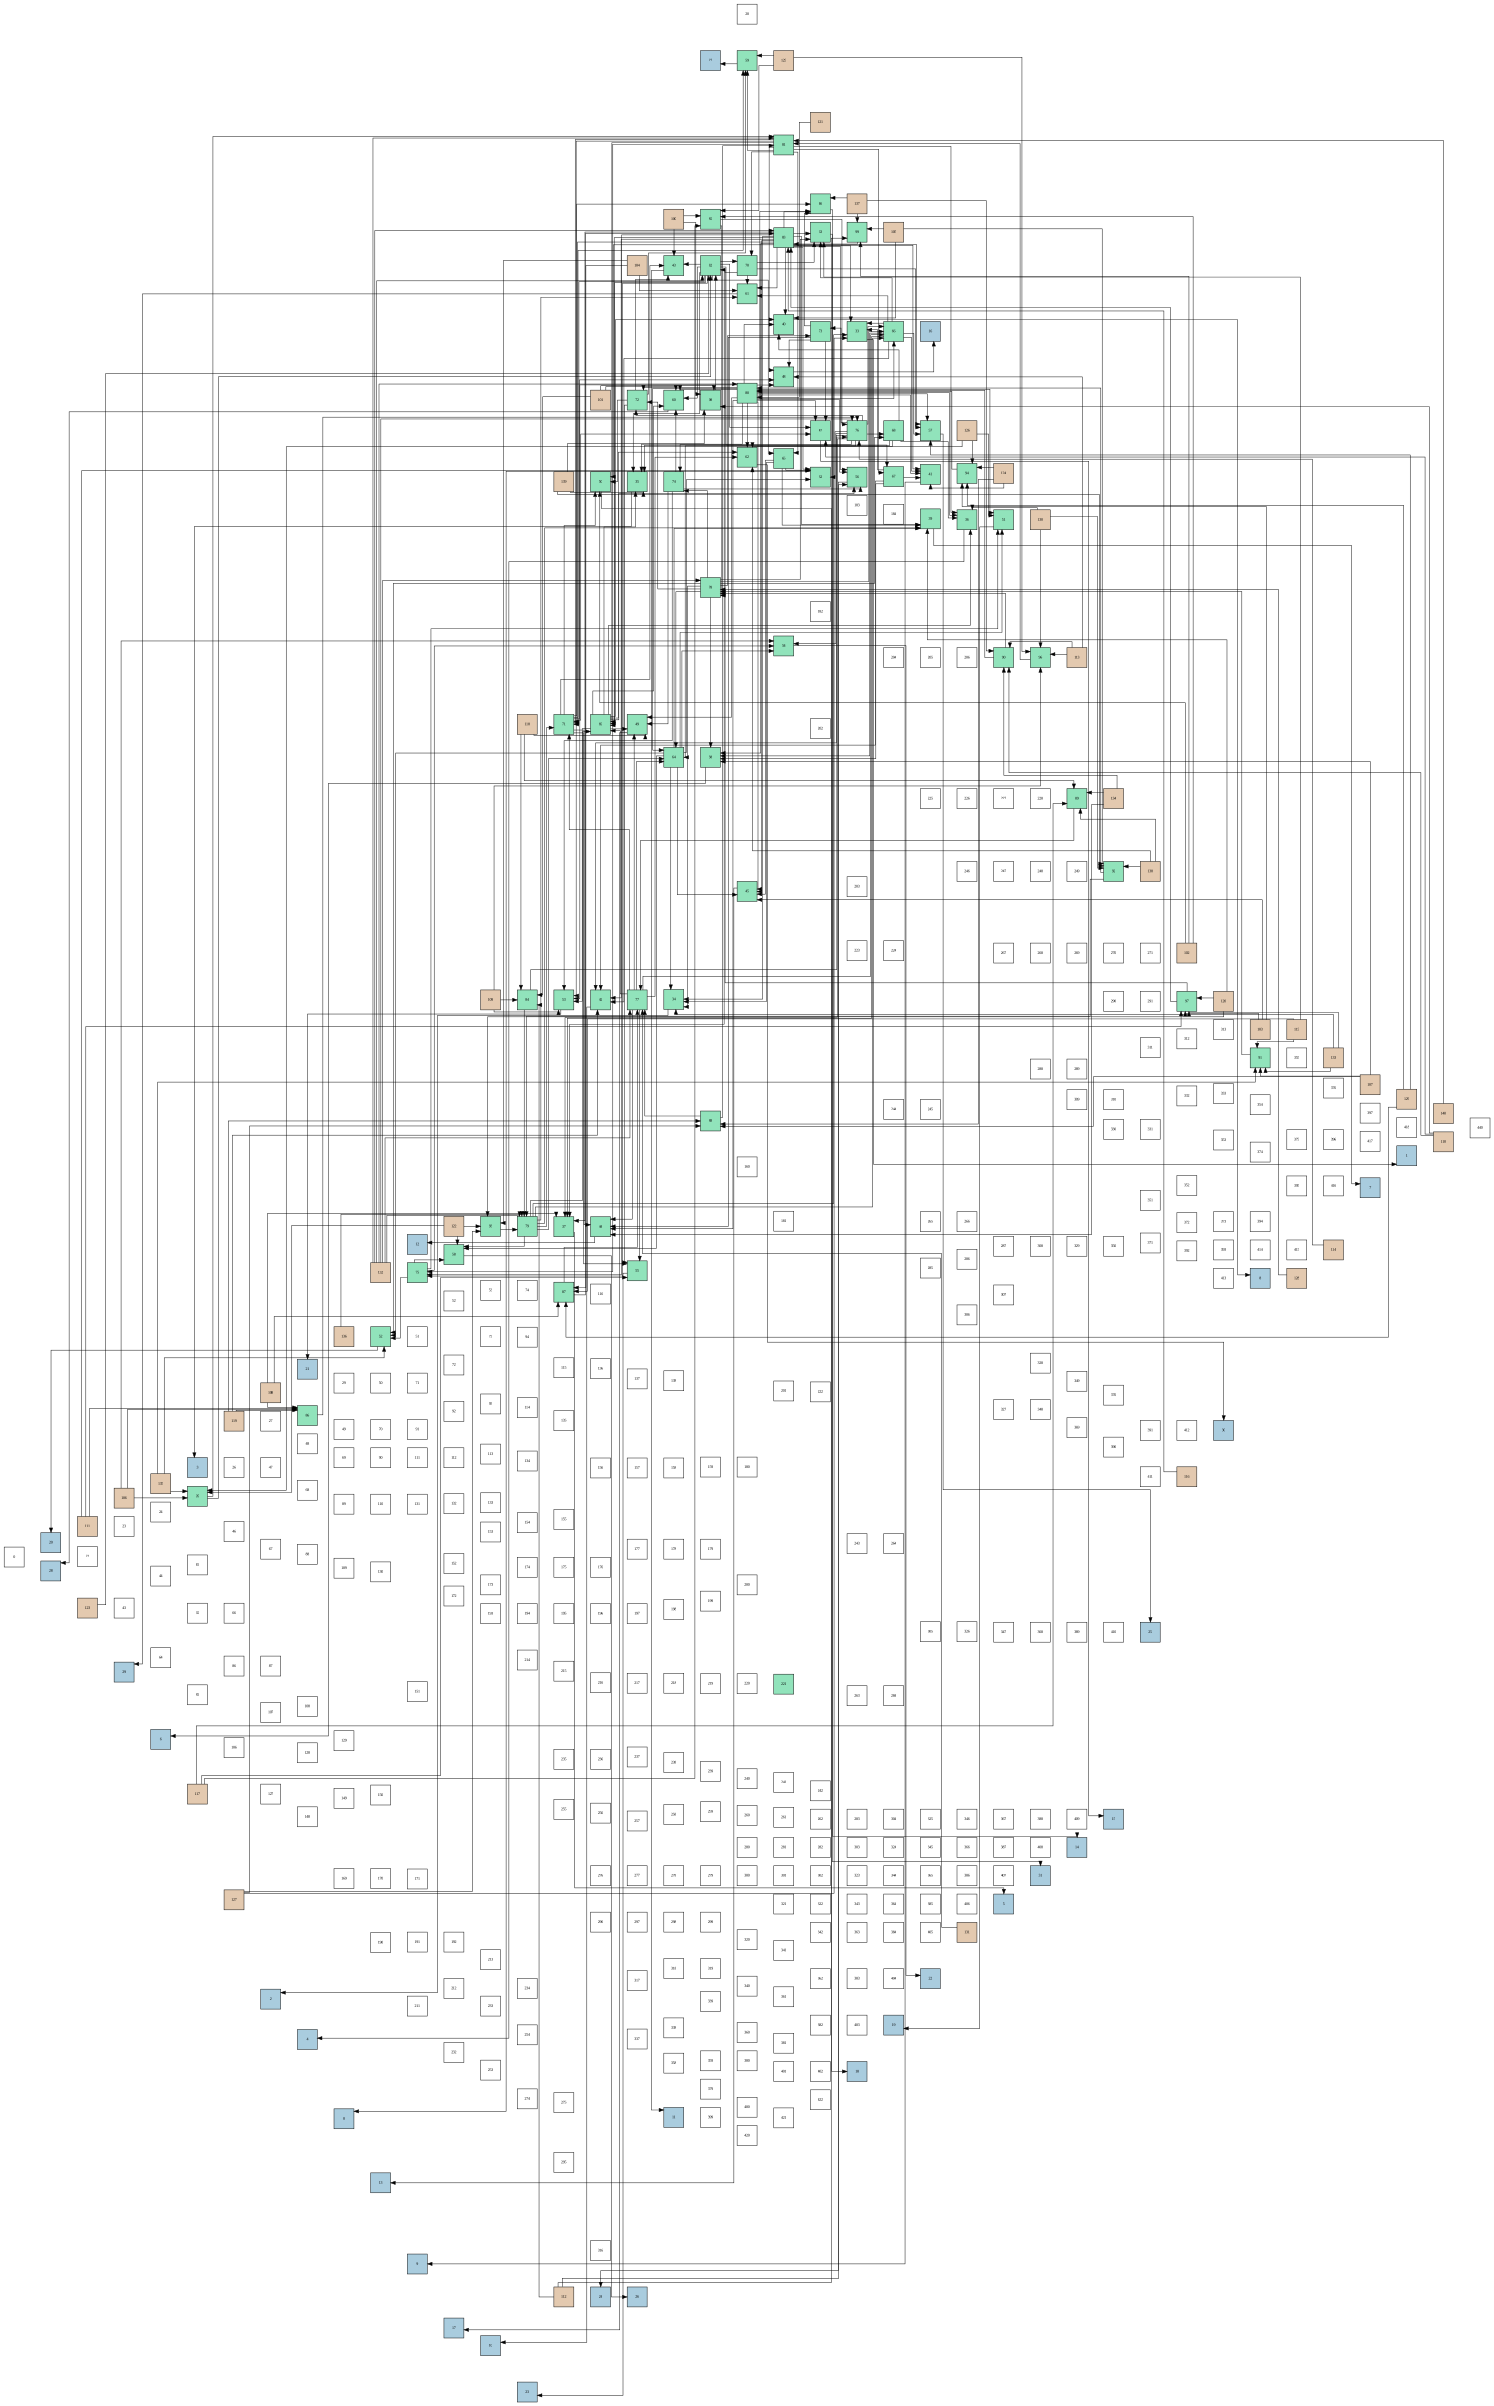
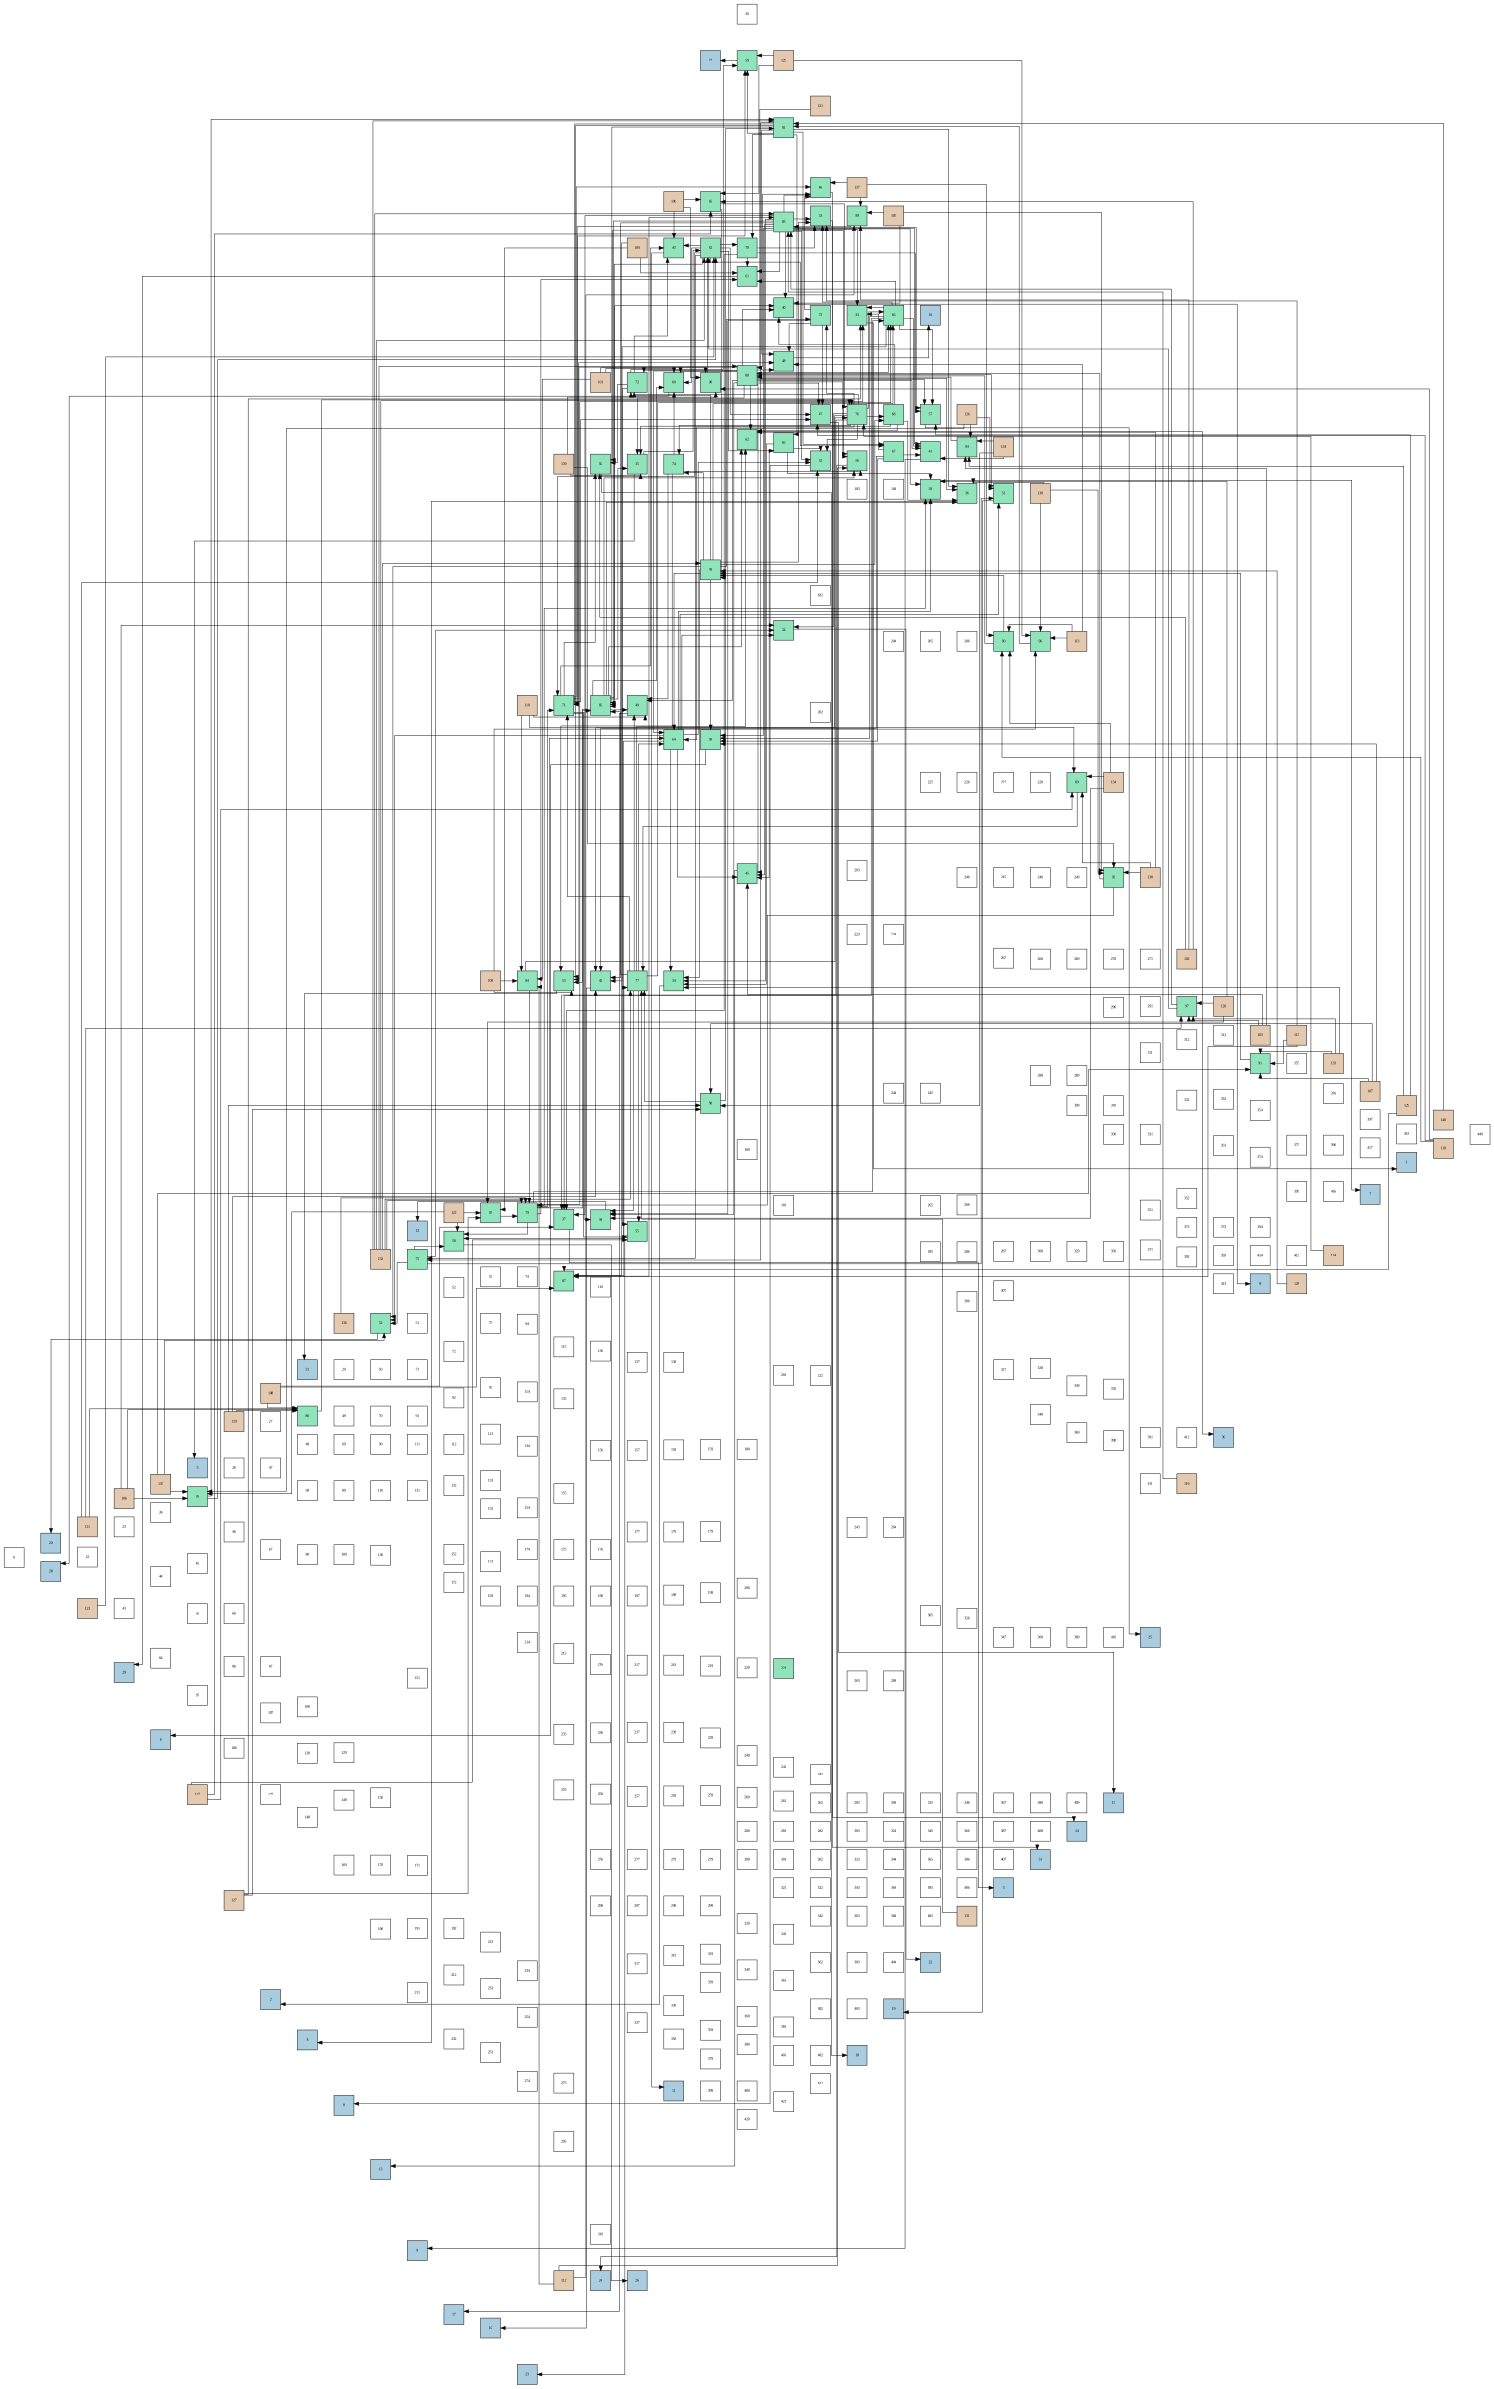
edge "82" -> "35": reversed
edge "83" -> "75": removed
